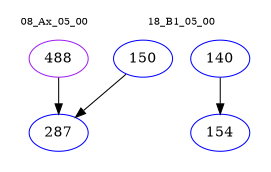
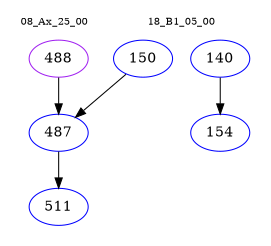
cluster "08_Ax_05_00": label "08_Ax_05_00" -> "08_Ax_25_00"
node "287": label "287" -> "487"
node "511": added
